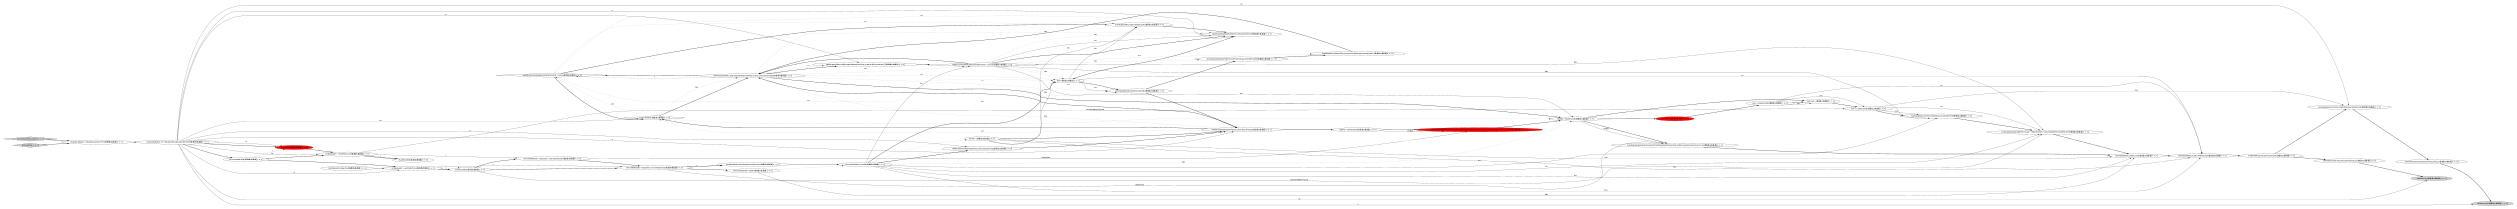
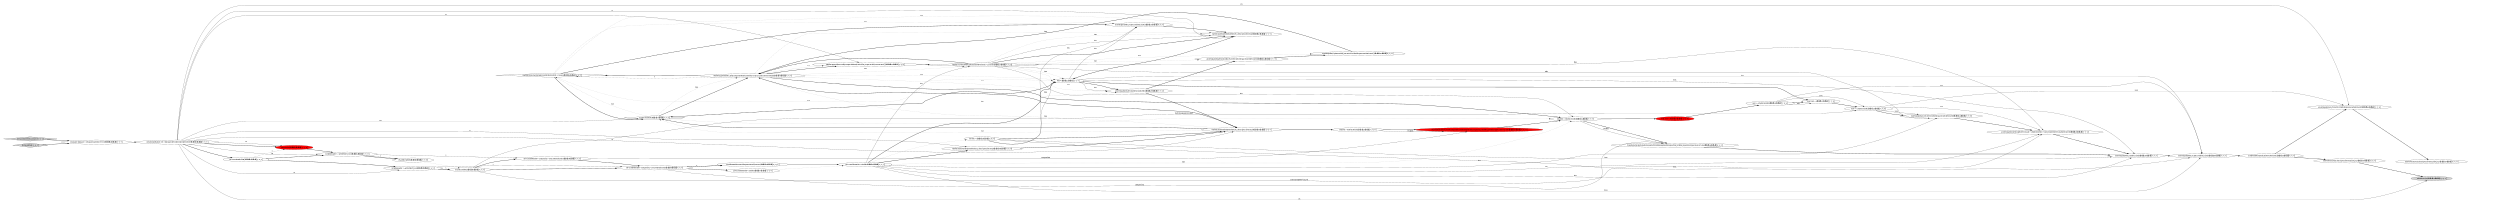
edge "sstables = rewriter.finish()@@@25@@@['1', '1', '1']" -> "long sum = 0@@@31@@@['1', '1', '0']": now "files++@@@22@@@['1', '1', '1']" -> "long sum = 0@@@31@@@['1', '1', '0']"
edge "files++@@@22@@@['1', '1', '1']" -> "scanner.hasNext()@@@17@@@['1', '1', '1']": added
edge "SSTableReader s = writeFile(cfs,1000)@@@6@@@['1', '1', '0']" -> "sum += x.bytesOnDisk()@@@32@@@['1', '1', '0']": now "cfs.addSSTable(s)@@@8@@@['1', '1', '1']" -> "sum += x.bytesOnDisk()@@@32@@@['1', '1', '0']"
node "cfs.disableAutoCompaction()@@@6@@@['0', '0', '1']": removed
edge "List<SSTableReader> sstables@@@11@@@['1', '1', '0']" -> "assertEquals(files,sstables.size())@@@28@@@['1', '1', '1']": now "files++@@@22@@@['1', '1', '1']" -> "assertEquals(files,sstables.size())@@@28@@@['1', '1', '1']"
node "validateCFS(cfs)@@@40@@@['0', '1', '0']": removed
